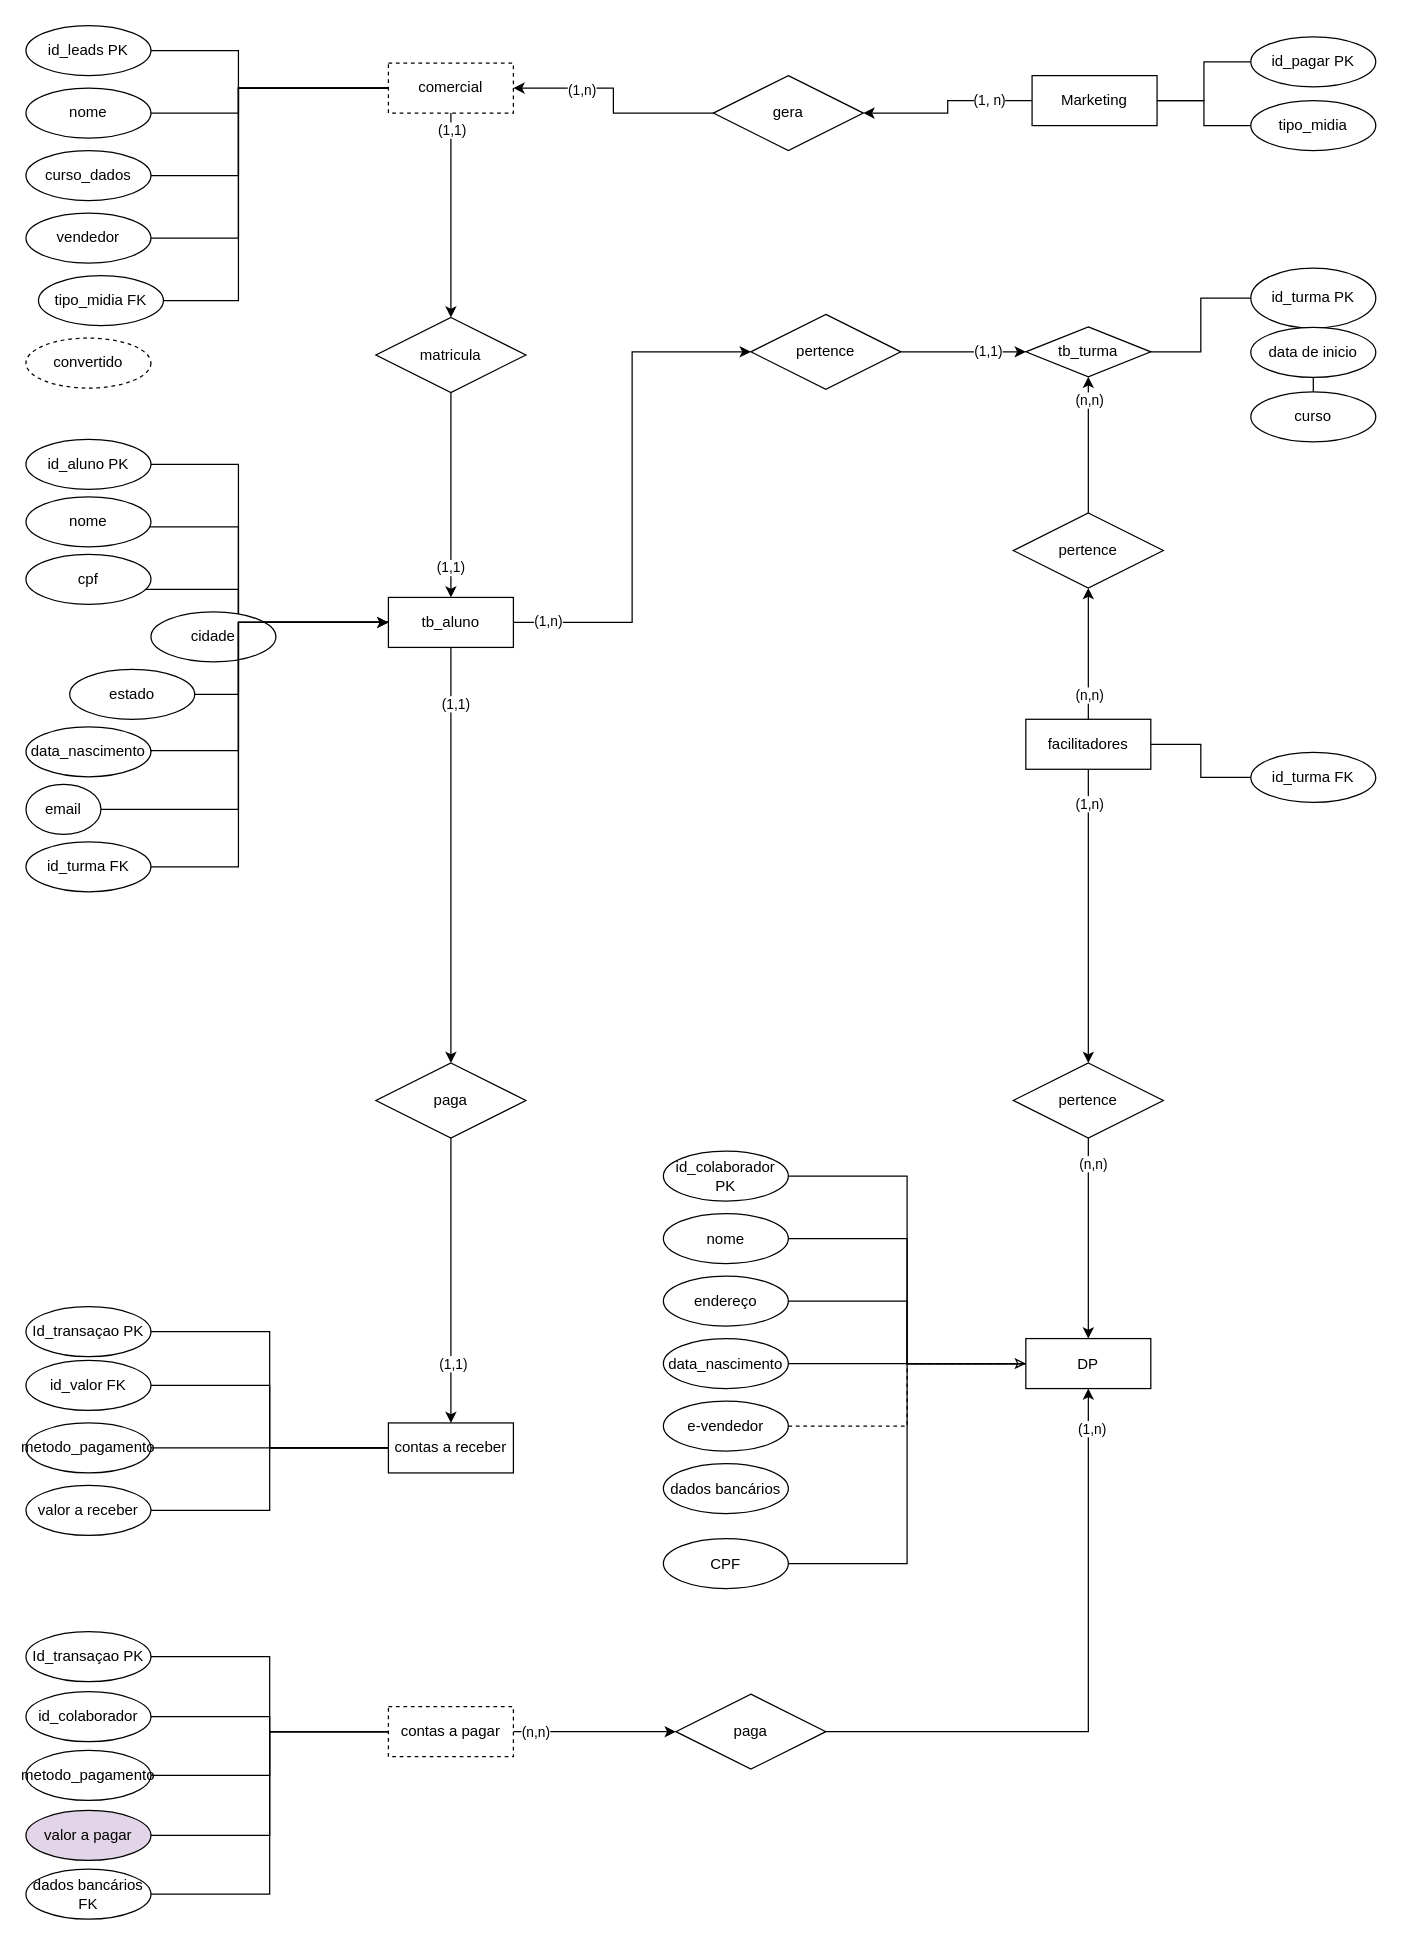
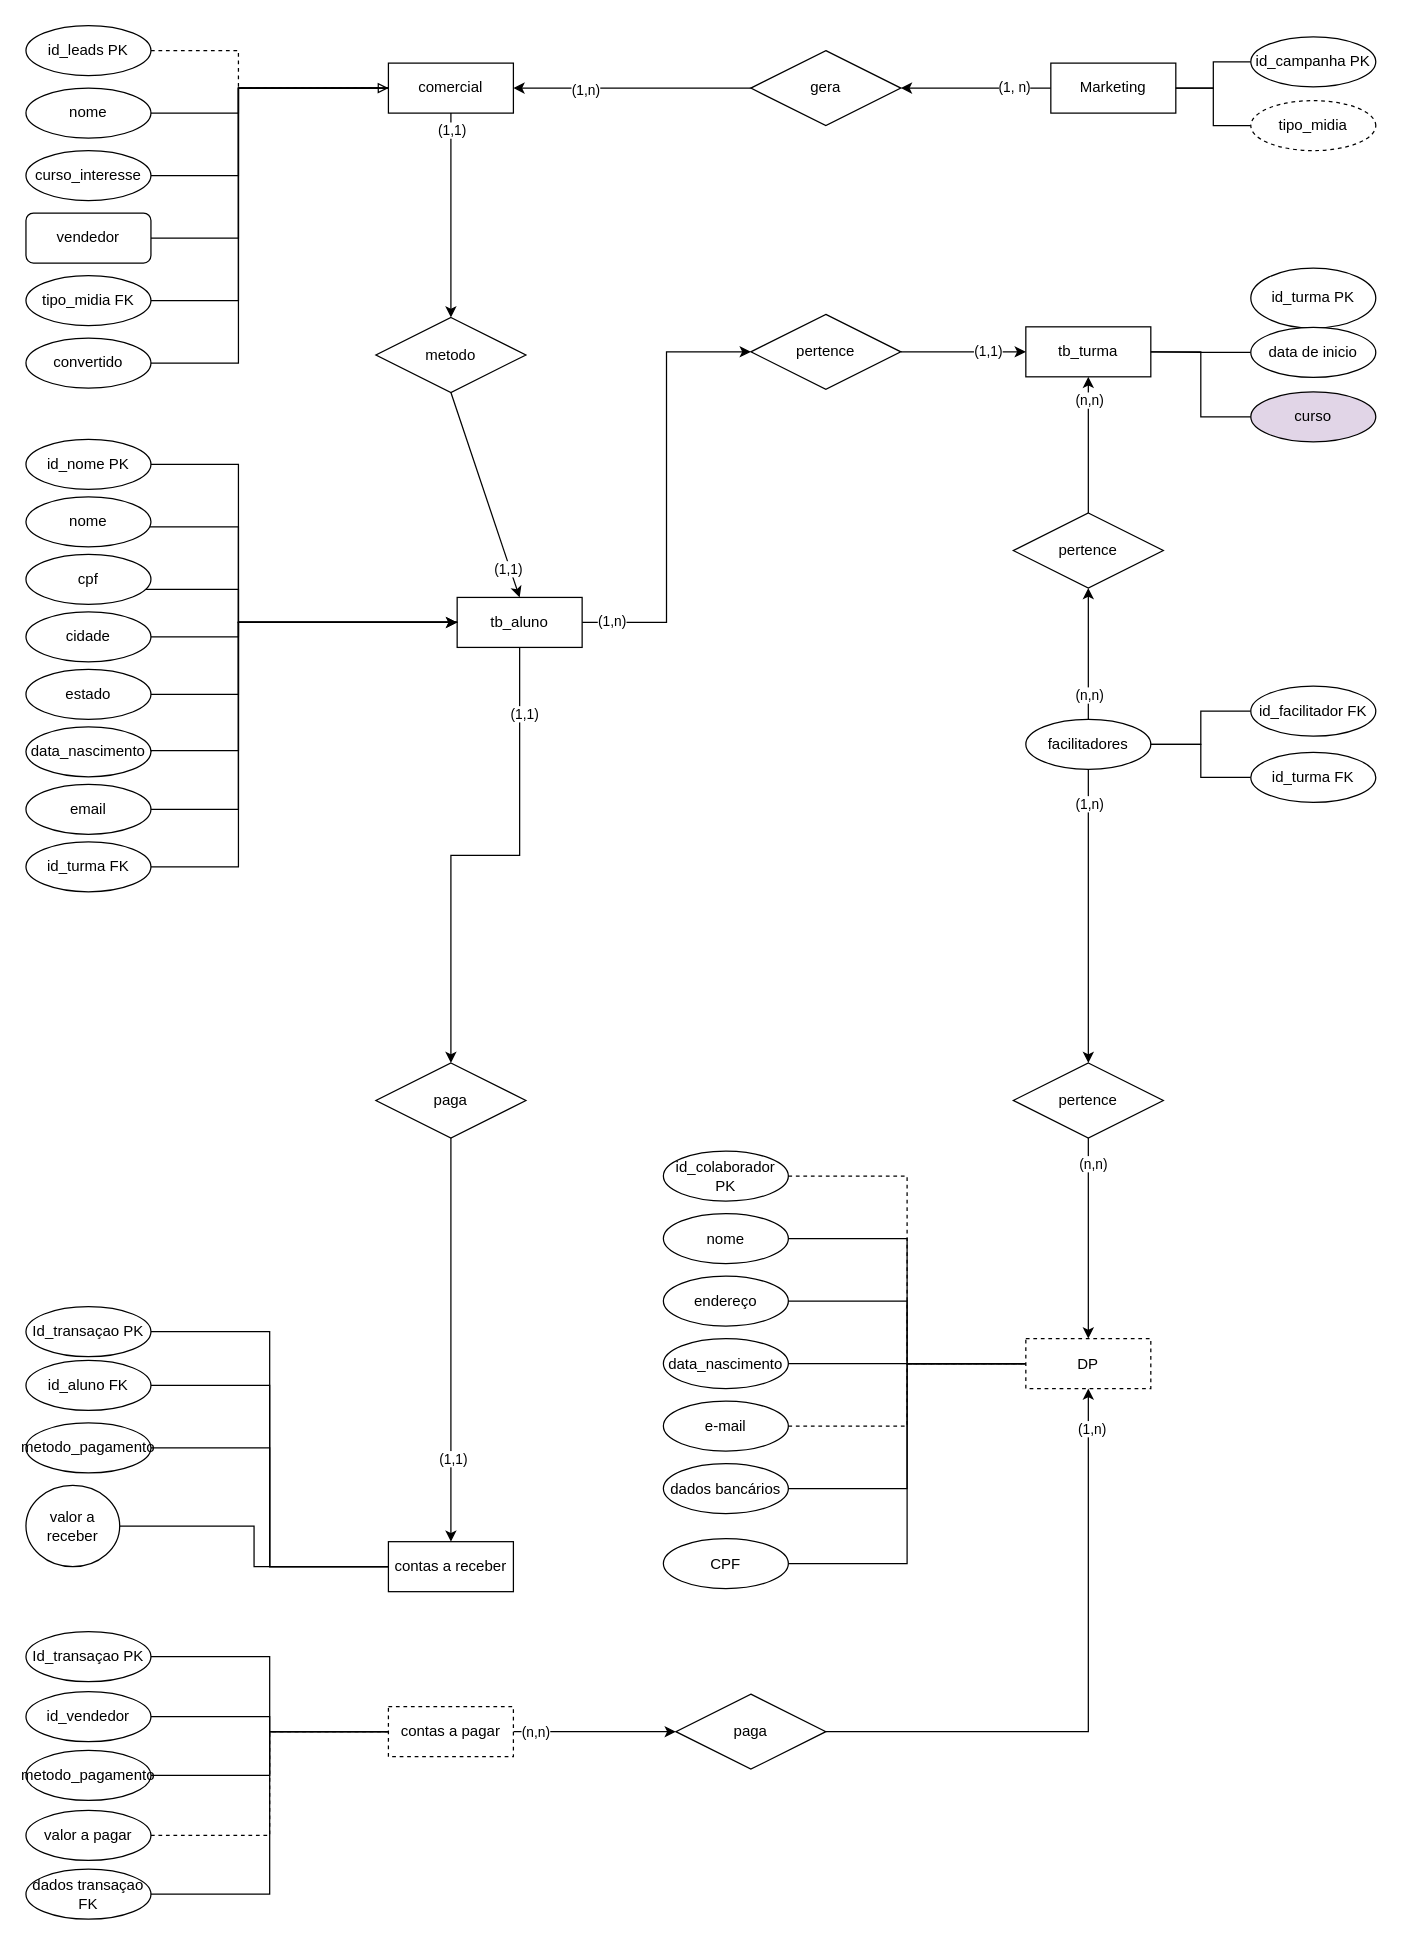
edge "id_leads PK" -- "comercial": style solid -> dashed
node "id_pagar PK": label "id_pagar PK" -> "id_campanha PK"
node "comercial": style dashed -> solid
node "Marketing": moved (1094, 101) -> (1113, 88)
node "gera": moved (788, 113) -> (826, 88)
node "tipo_midia": style solid -> dashed
node "curso_dados": label "curso_dados" -> "curso_interesse"
node "vendedor": shape ellipse -> rounded rectangle
edge "comercial" -- "vendedor": arrowhead none -> block
edge "id_turma PK" -- "tb_turma": removed
node "tipo_midia FK": moved (101, 301) -> (88, 301)
node "tb_turma": shape diamond -> rectangle
node "matricula": label "matricula" -> "metodo"
node "convertido": style dashed -> solid
edge "comercial" -- "convertido": added
edge "data de inicio" -- "curso": now "data de inicio" -- "tb_turma"
edge "tb_turma" -- "curso": added
node "curso": fillcolor #ffffff -> #e1d5e7
node "id_aluno PK": label "id_aluno PK" -> "id_nome PK"
node "tb_aluno": moved (451, 623) -> (519, 623)
node "cidade": moved (213, 637) -> (88, 637)
node "estado": moved (132, 694) -> (88, 694)
edge "id_facilitador FK" -- "facilitadores": added
node "id_facilitador FK": added
node "facilitadores": shape rectangle -> ellipse
node "email": size 75x50 -> 125x50
edge "id_colaborador PK" -- "DP": style solid -> dashed
edge "endereço" -> "DP": arrowhead classic -> none
node "DP": style solid -> dashed
node "id_valor FK": label "id_valor FK" -> "id_aluno FK"
node "e-vendedor": label "e-vendedor" -> "e-mail"
node "contas a receber": moved (451, 1448) -> (451, 1567)
edge "DP" -- "dados bancários": added
node "valor a receber": size 125x50 -> 94x81
node "id_colaborador": label "id_colaborador" -> "id_vendedor"
node "valor a pagar": fillcolor #e1d5e7 -> #ffffff
edge "contas a pagar" -- "valor a pagar": style solid -> dashed
node "dados bancários FK": label "dados bancários FK" -> "dados transaçao FK"
